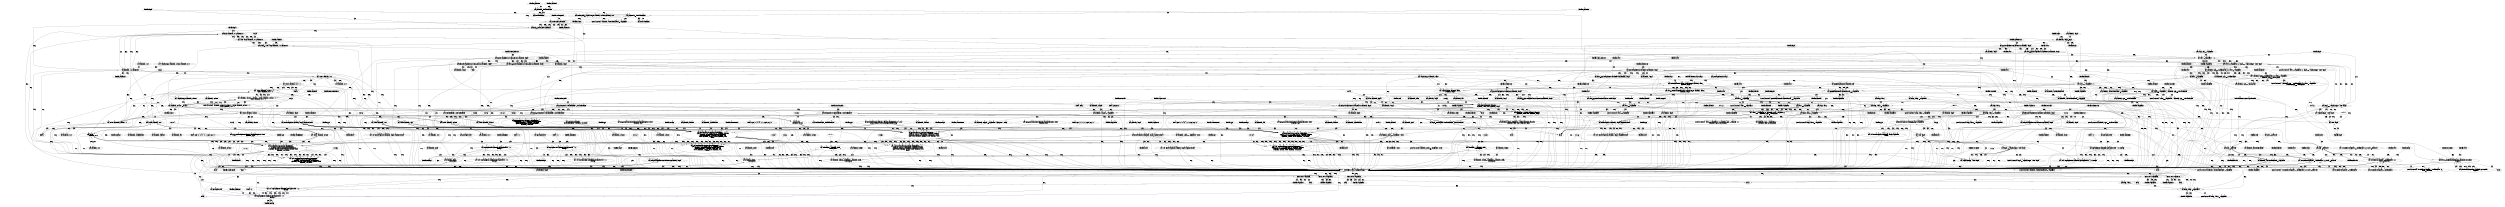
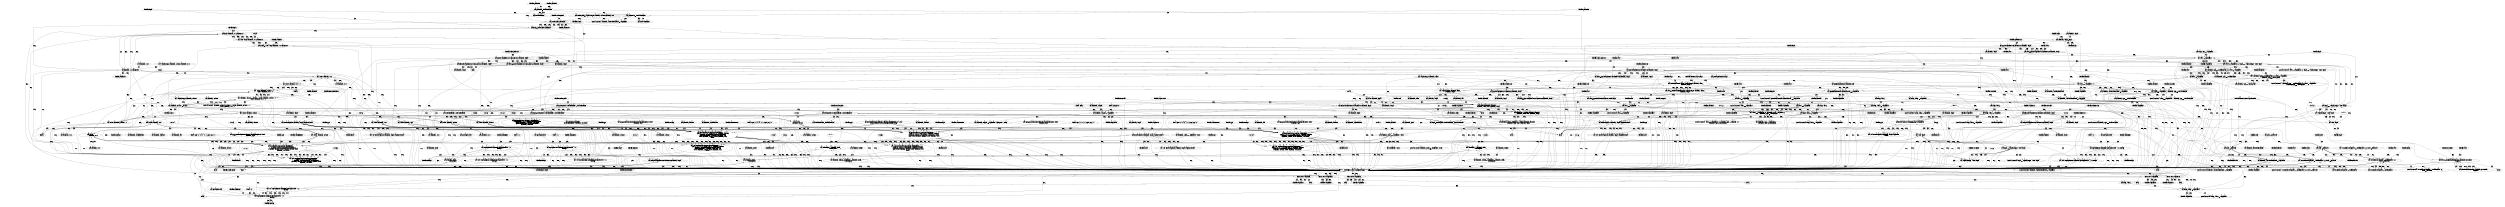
node "1000327": removed
